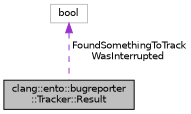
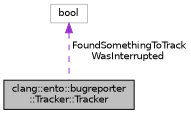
node "clang::ento::bugreporter ::Tracker::Result": label "clang::ento::bugreporter ::Tracker::Result" -> "clang::ento::bugreporter ::Tracker::Tracker"
